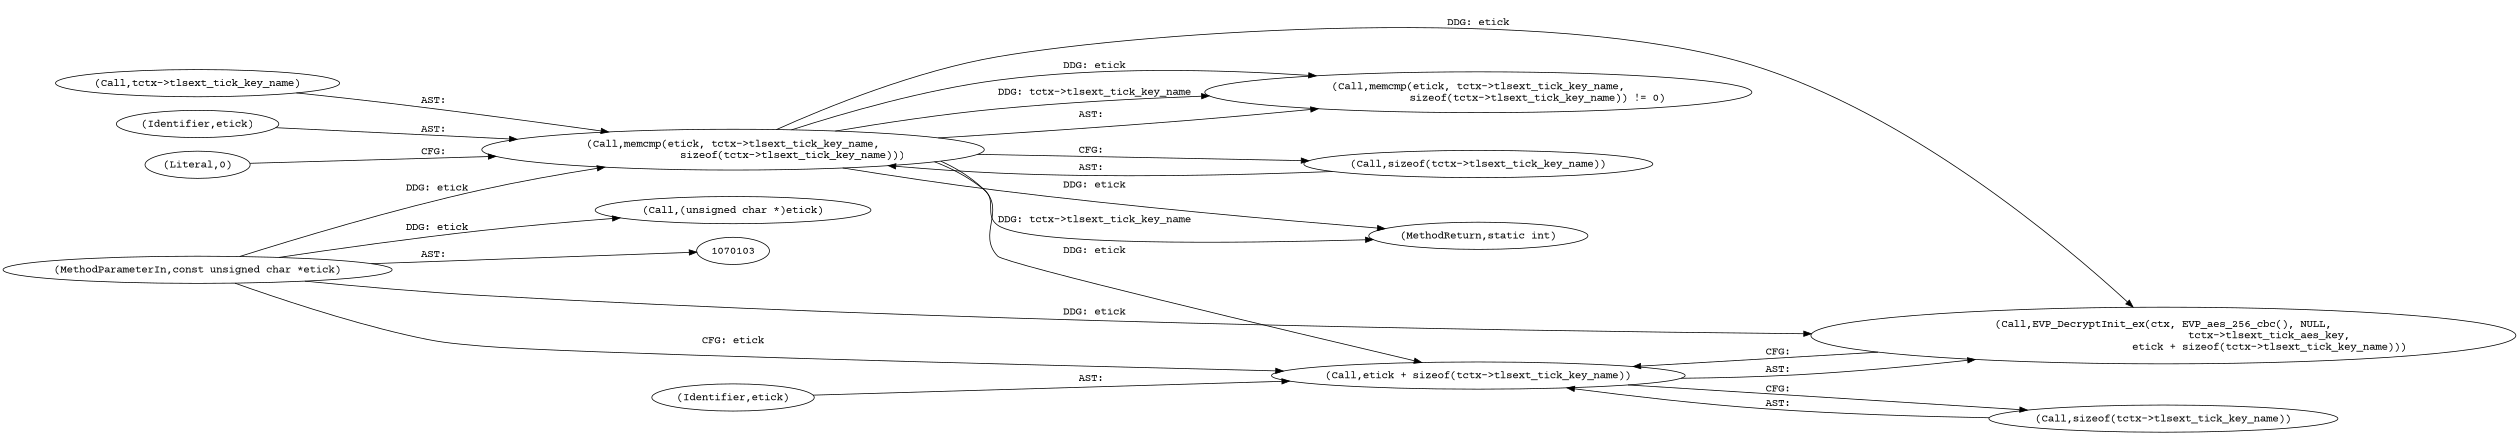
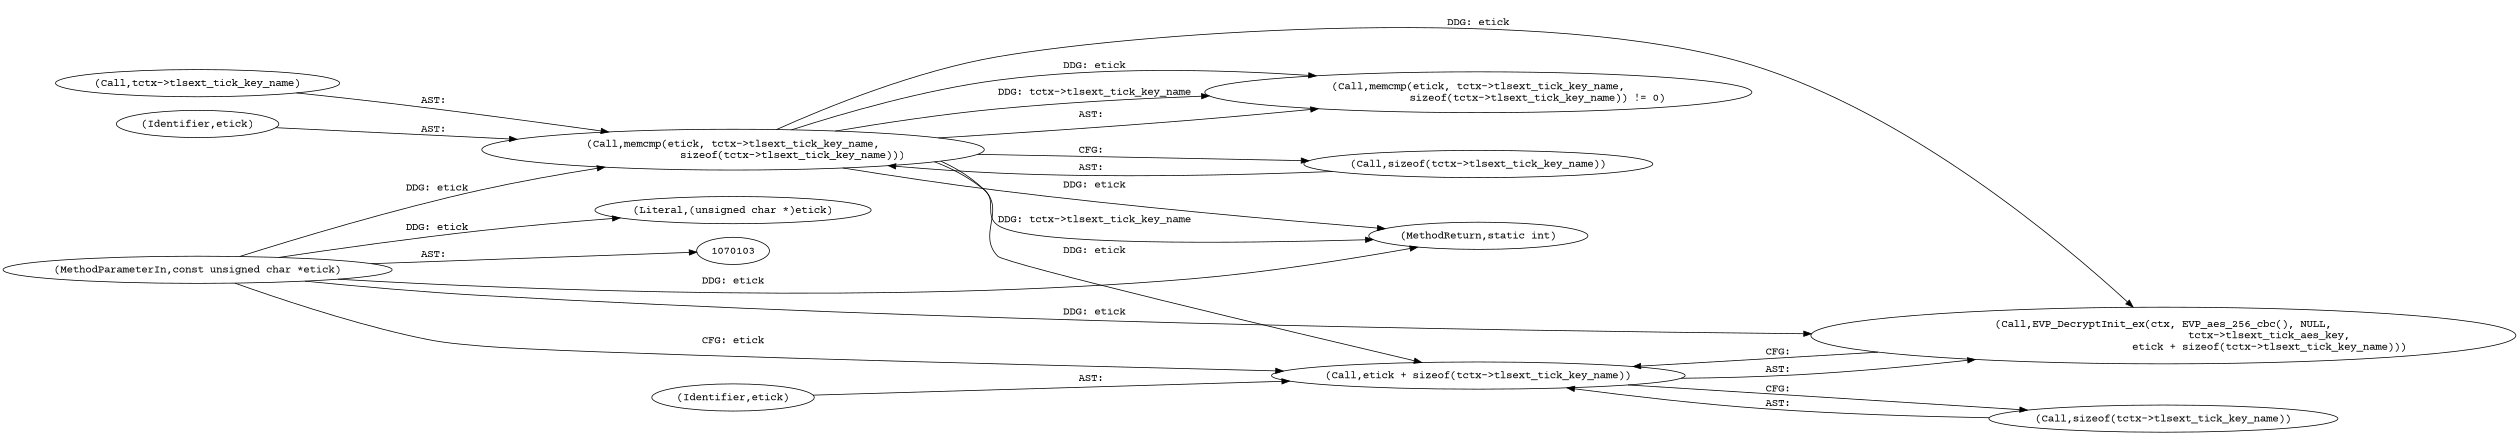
node "(Literal,0)": removed
node "(Call,(unsigned char *)etick)": label "(Call,(unsigned char *)etick)" -> "(Literal,(unsigned char *)etick)"
edge "(MethodParameterIn,const unsigned char *etick)" -> "(MethodReturn,static int)": added, label "DDG: etick"
